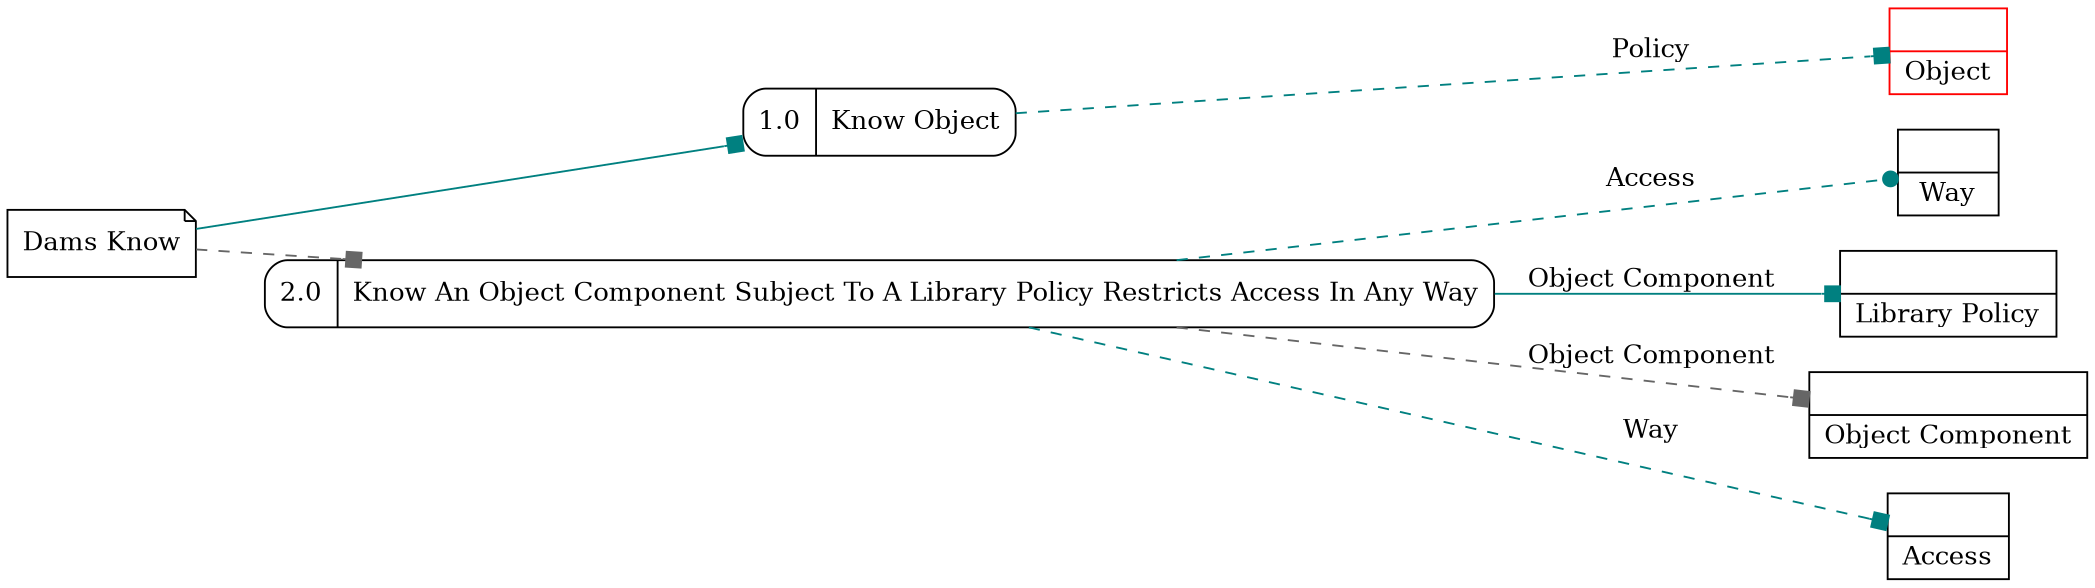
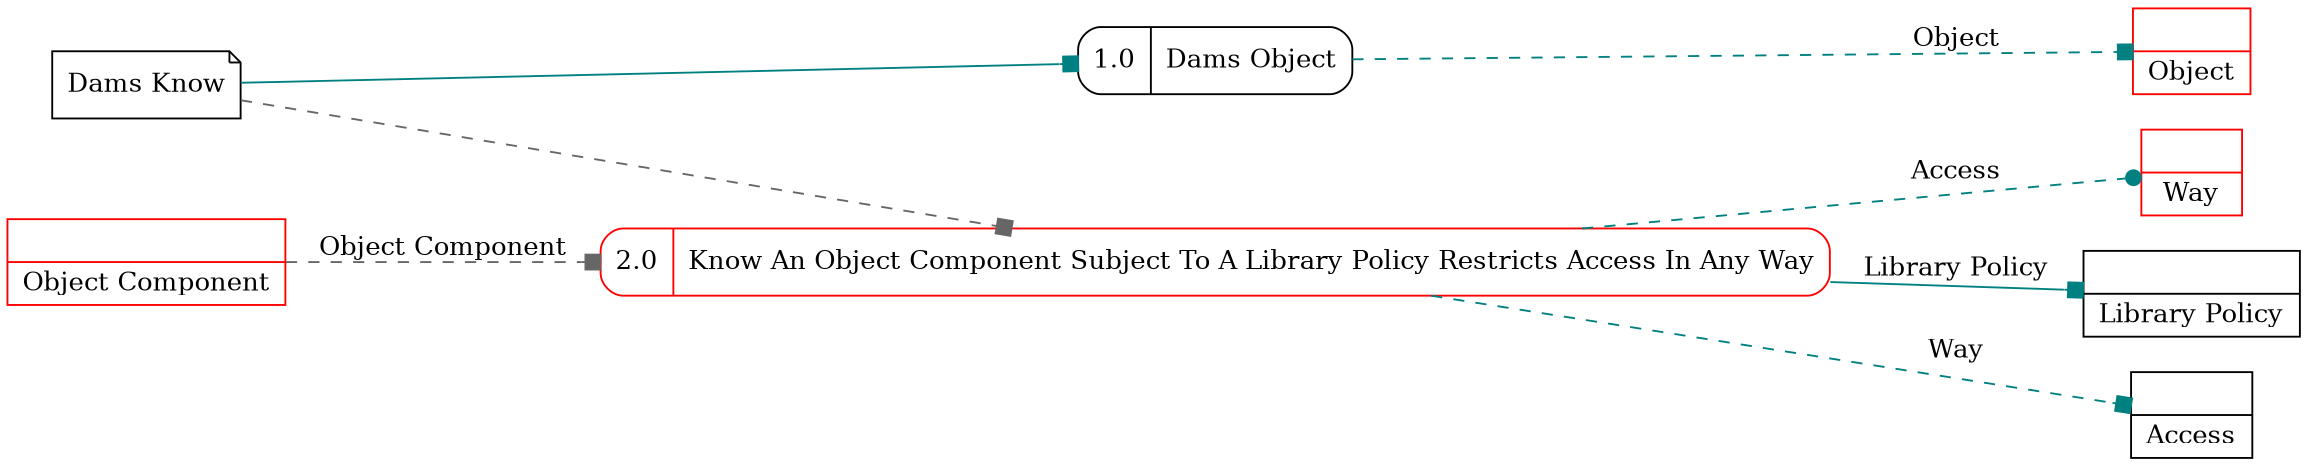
edge "1.0" -> "Object": label "Policy" -> "Object"
node "1.0": text "Know Object" -> "Dams Object"
node "Way": color black -> red
edge "2.0" -> "Library Policy": label "Object Component" -> "Library Policy"
node "2.0": color black -> red
edge "2.0" -> "Object Component": reversed
node "Object Component": color black -> red
